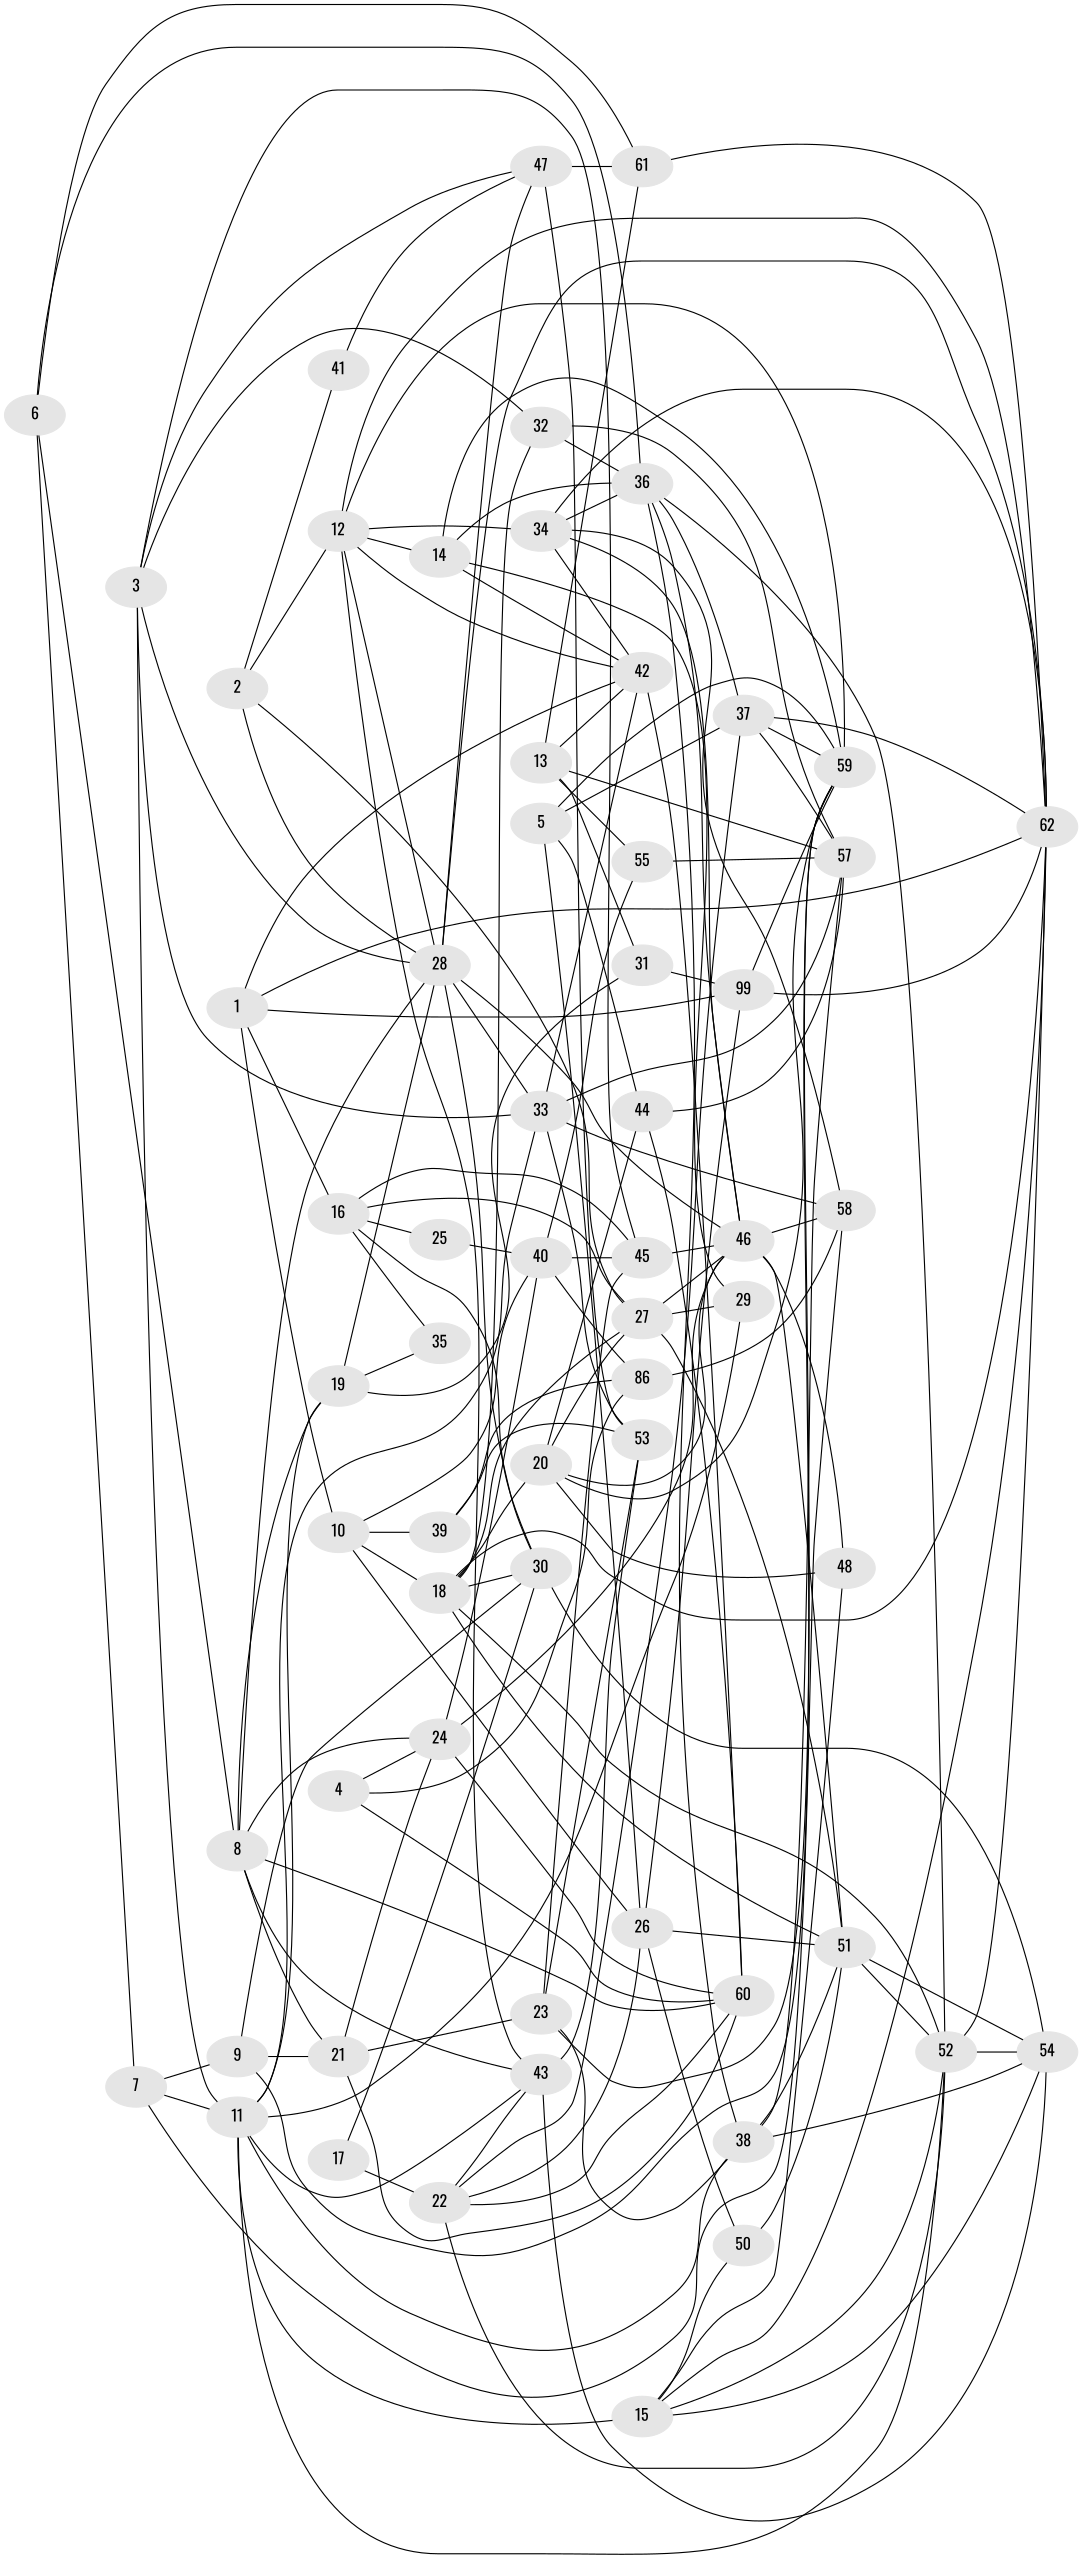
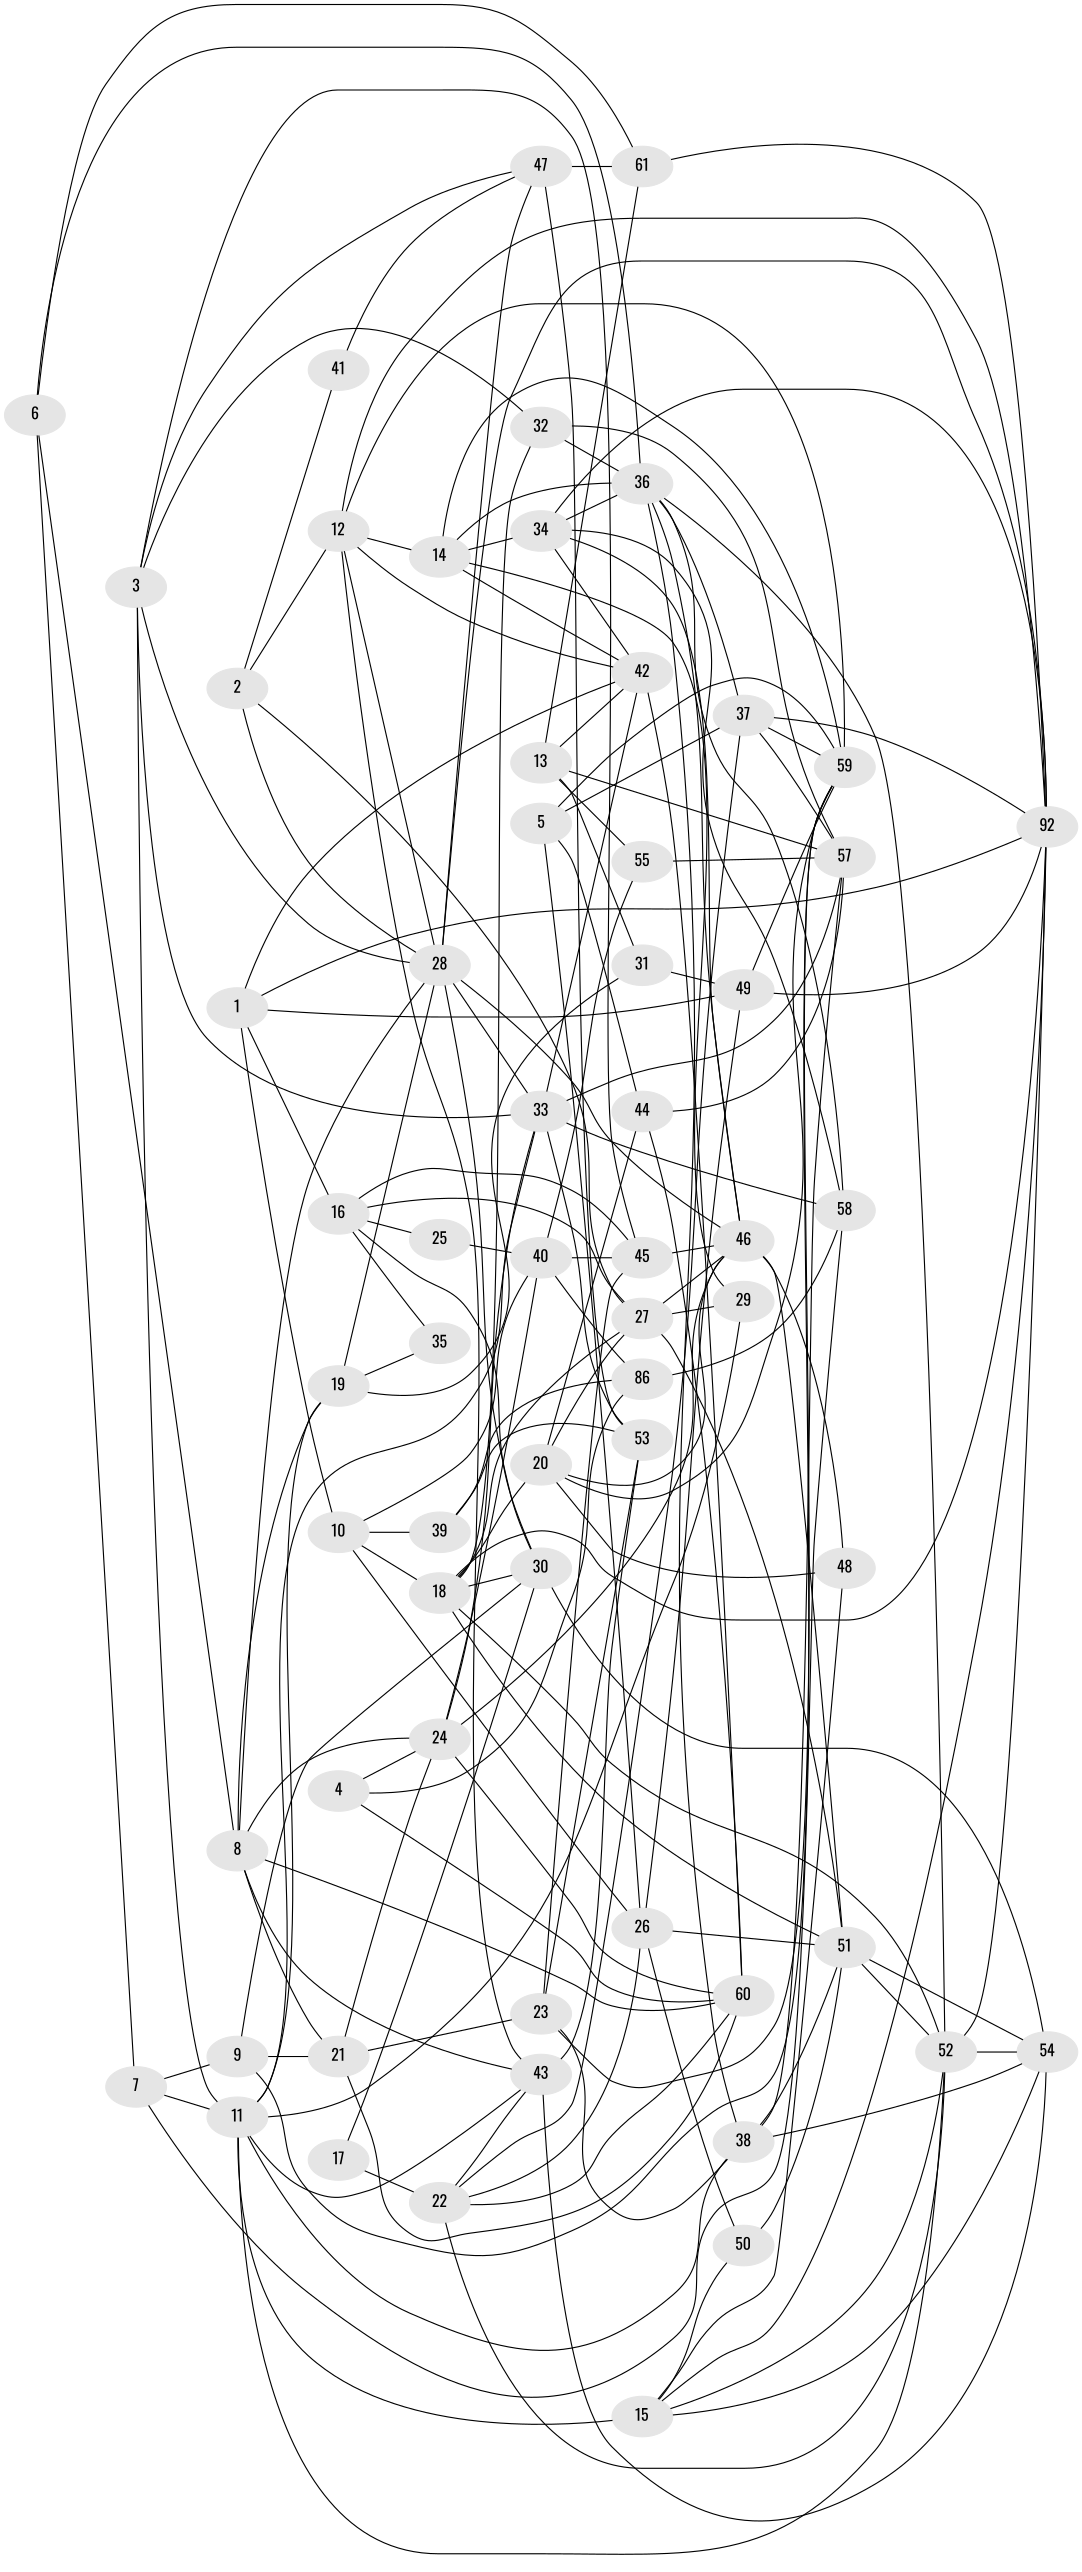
edge "12" -- "34": now "14" -- "34"
node "62": label "62" -> "92"
node "99": label "99" -> "49"
edge "58" -- "46": now "58" -- "36"
edge "33" -- "24": added
